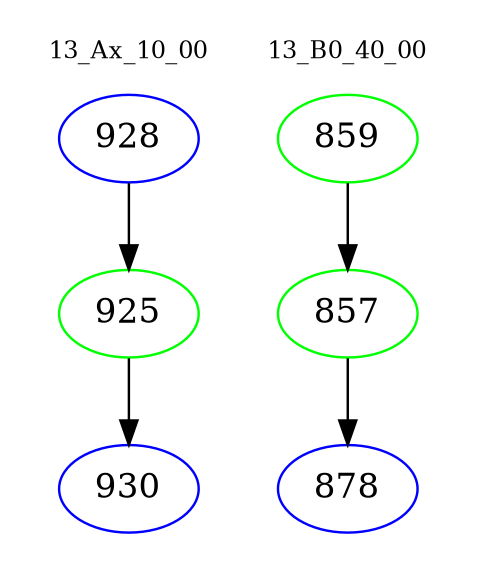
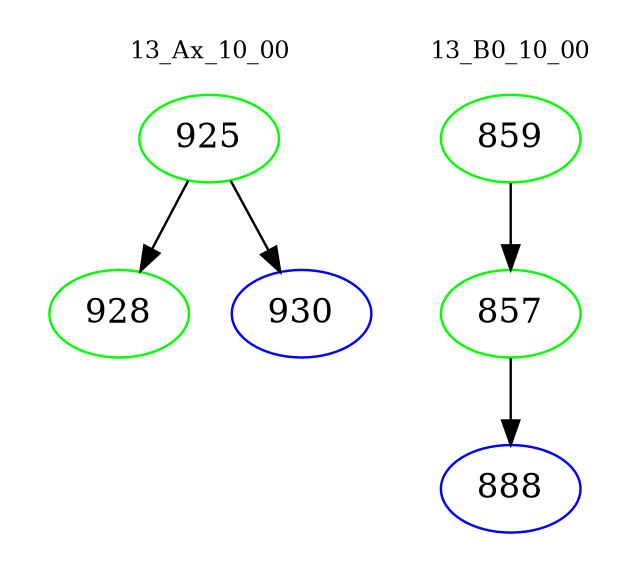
cluster "13_B0_40_00": label "13_B0_40_00" -> "13_B0_10_00"
node "928": color blue -> green
edge "928" -> "925": reversed
node "878": label "878" -> "888"
